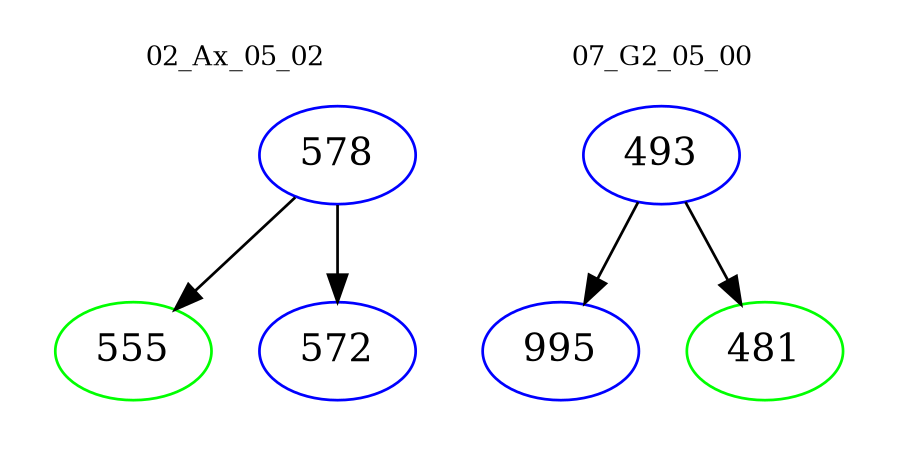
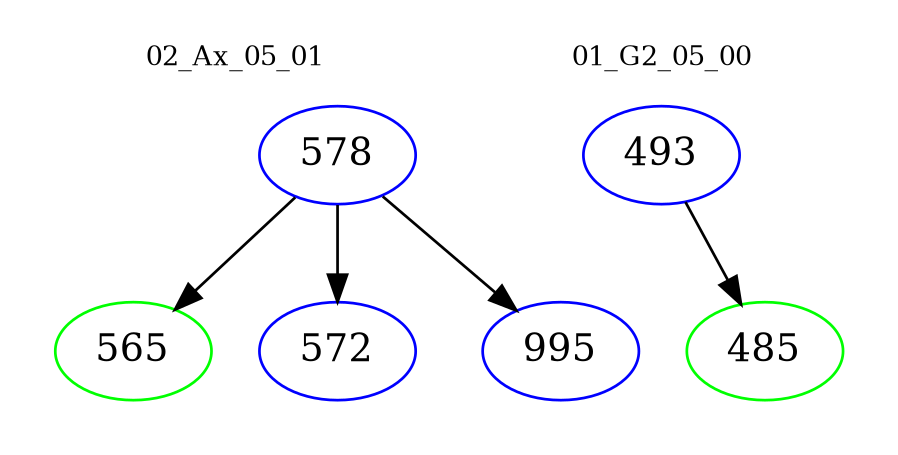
cluster "02_Ax_05_02": label "02_Ax_05_02" -> "02_Ax_05_01"
cluster "07_G2_05_00": label "07_G2_05_00" -> "01_G2_05_00"
edge "493" -> "995": now "578" -> "995"
node "555": label "555" -> "565"
node "481": label "481" -> "485"
